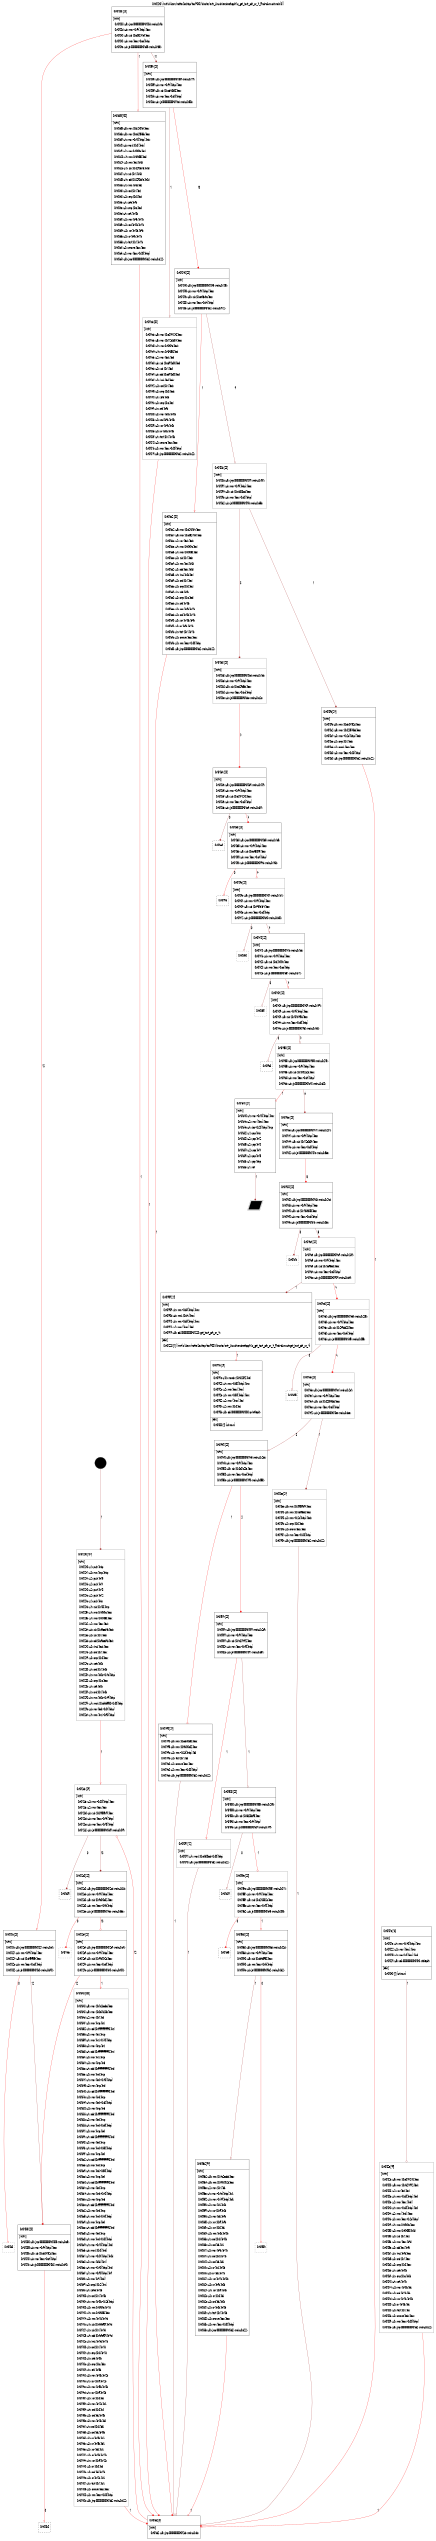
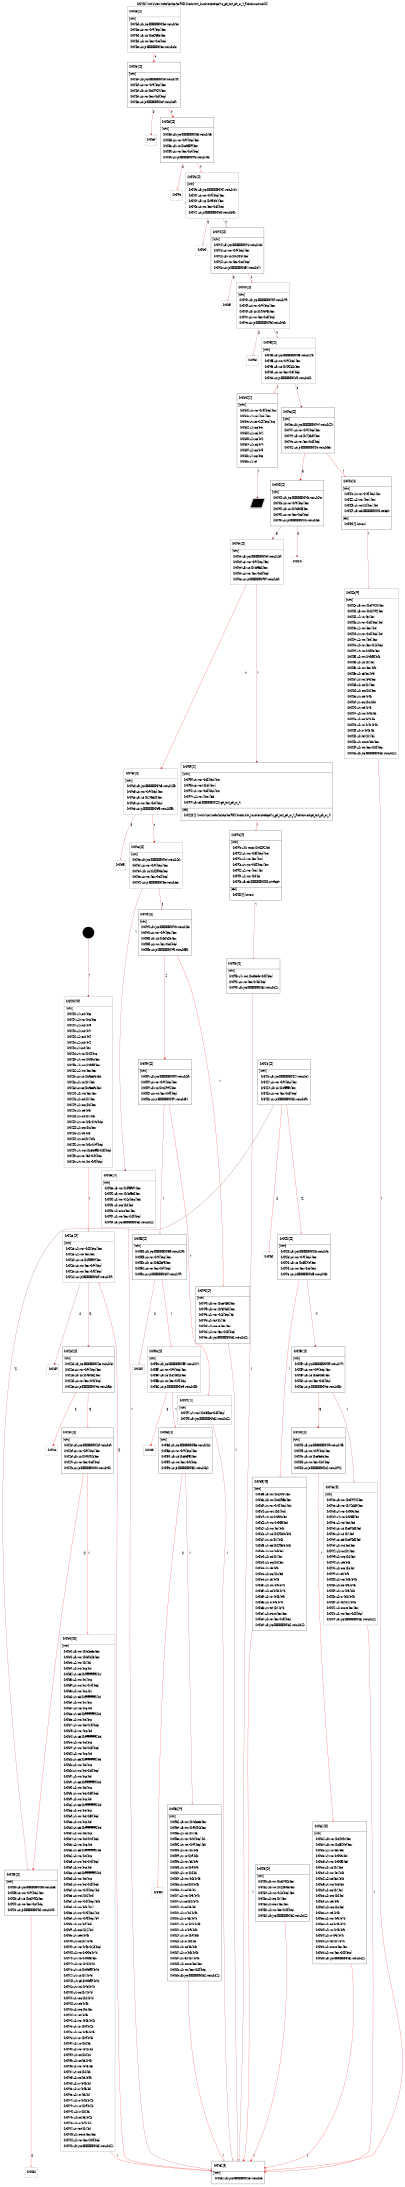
edge "0x40146c [28]" -> "0x40181e [16]": added, label "1"
node "0x40138c [28]": removed
edge "0x401338 [28]" -> "0x40131c [28]": reversed
node "0x40193b [18]": added
